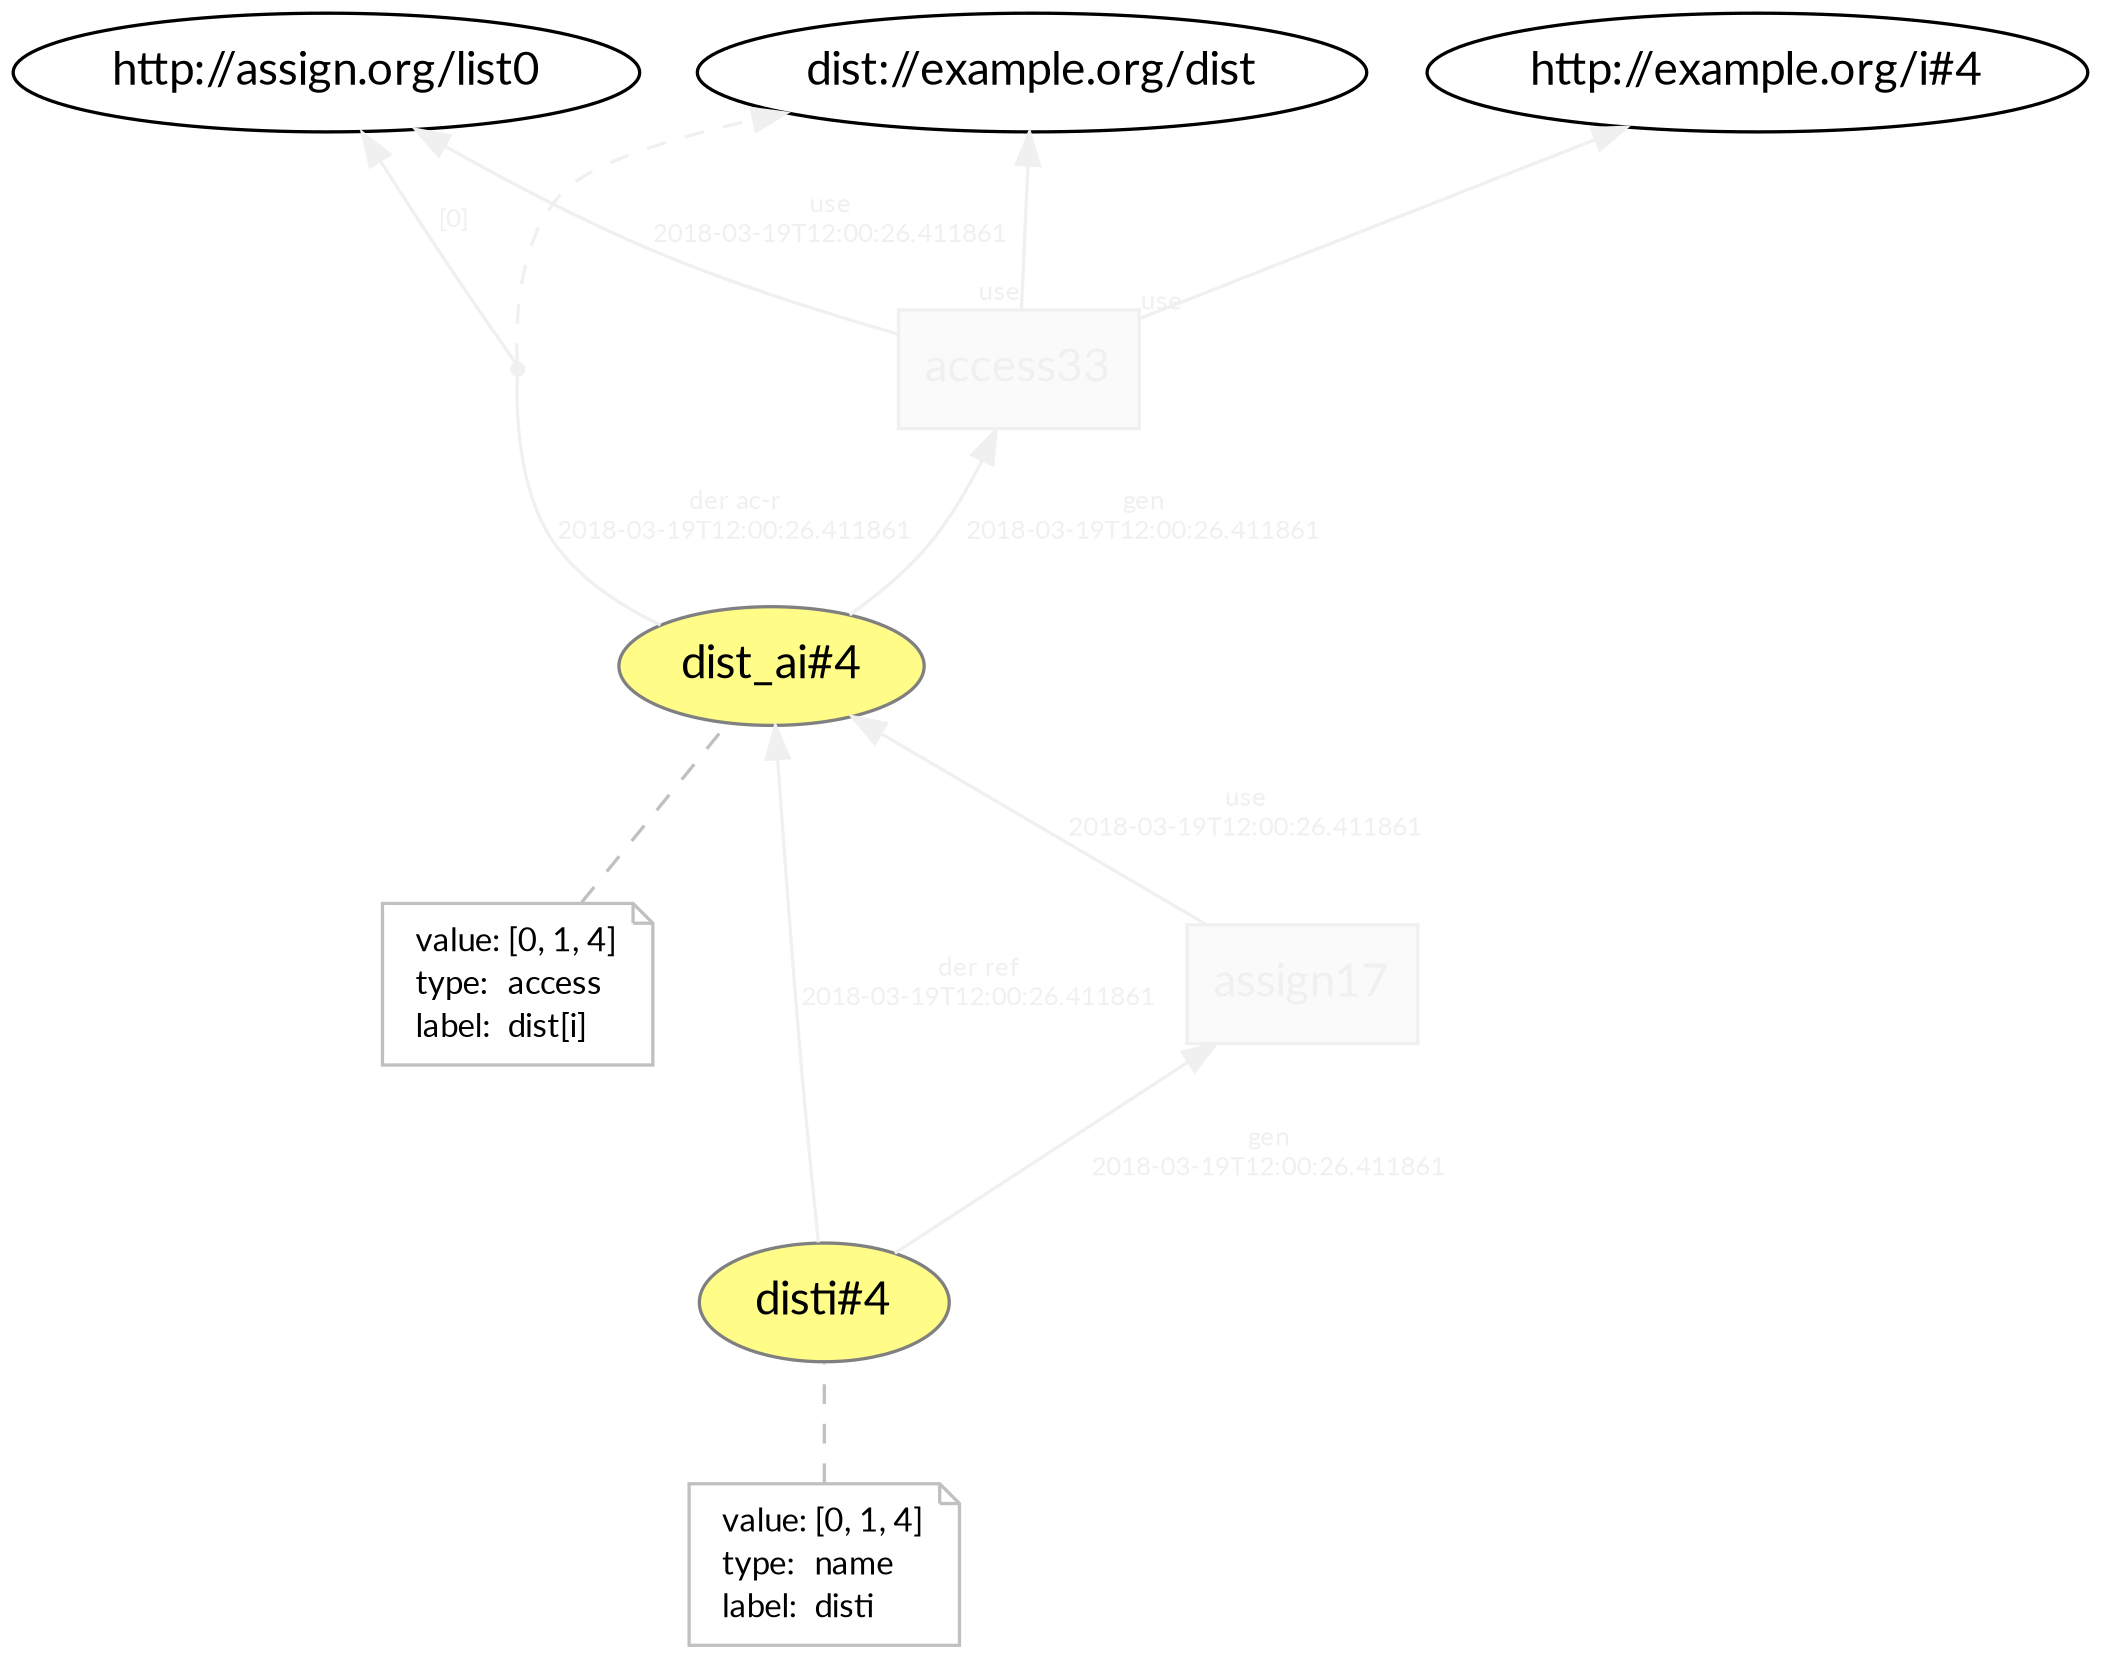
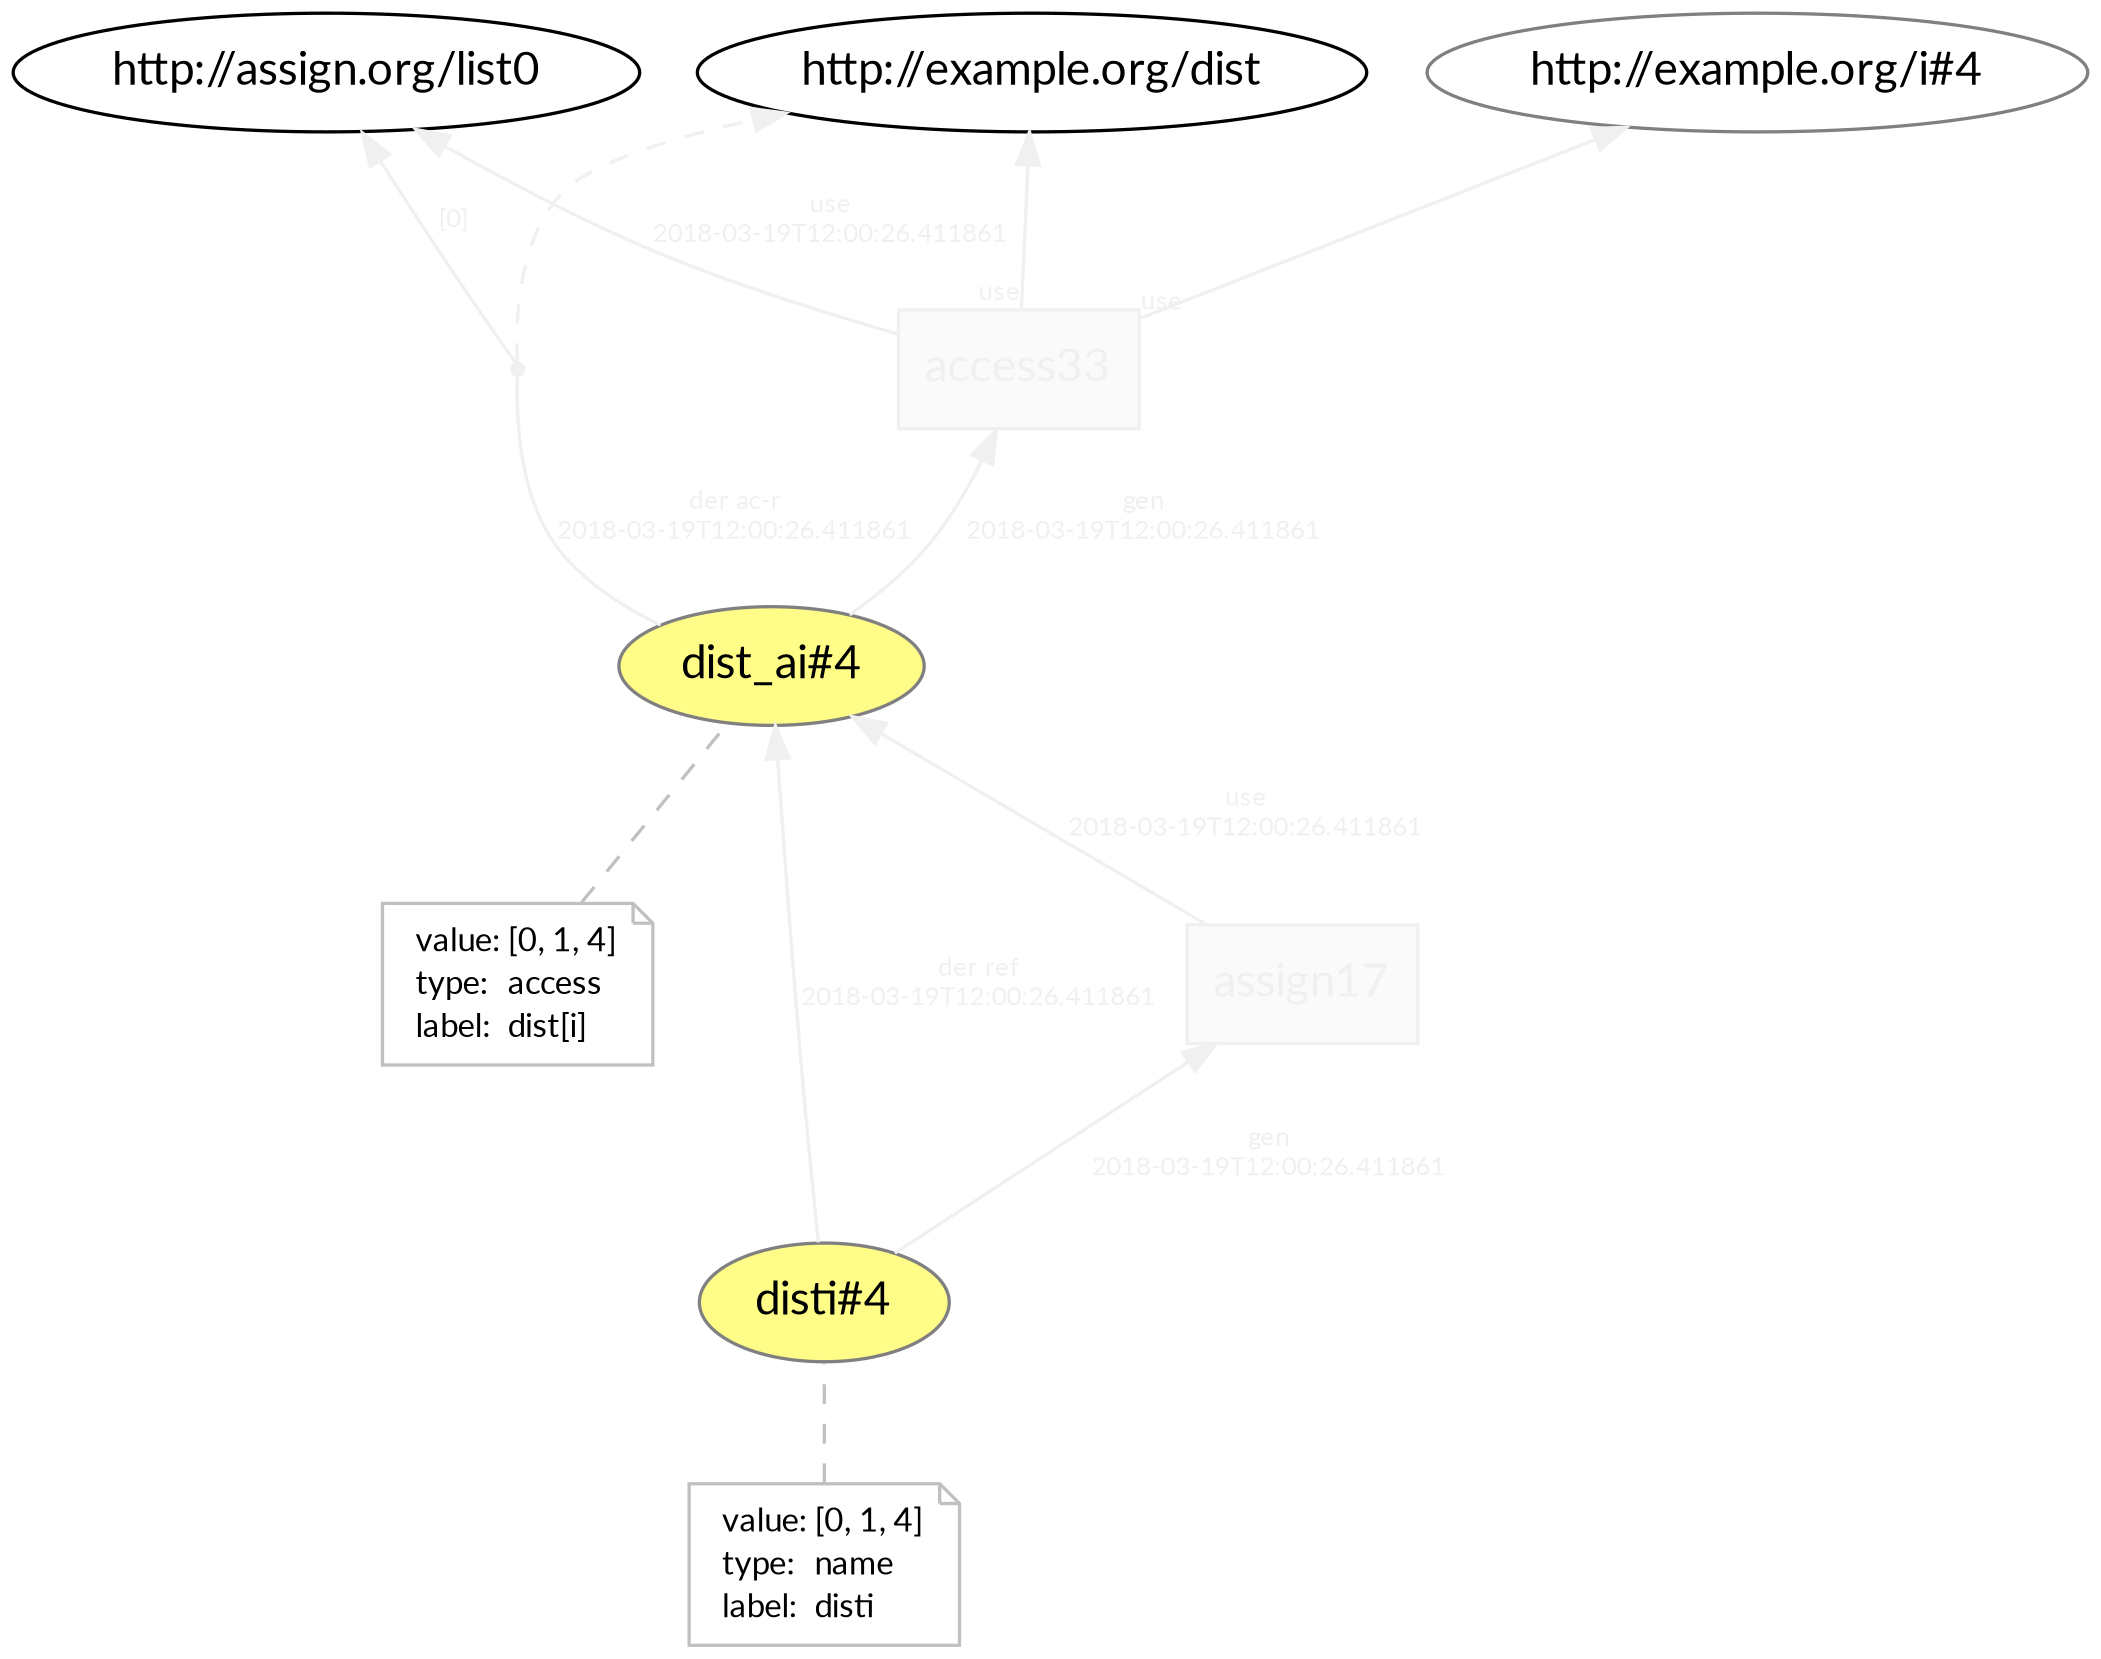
node "dist://example.org/dist": label "dist://example.org/dist" -> "http://example.org/dist"
node "http://example.org/i#4": color black -> #808080
